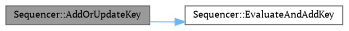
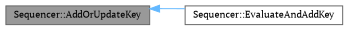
edge "Sequencer::AddOrUpdateKey" -> "Sequencer::EvaluateAndAddKey": reversed
